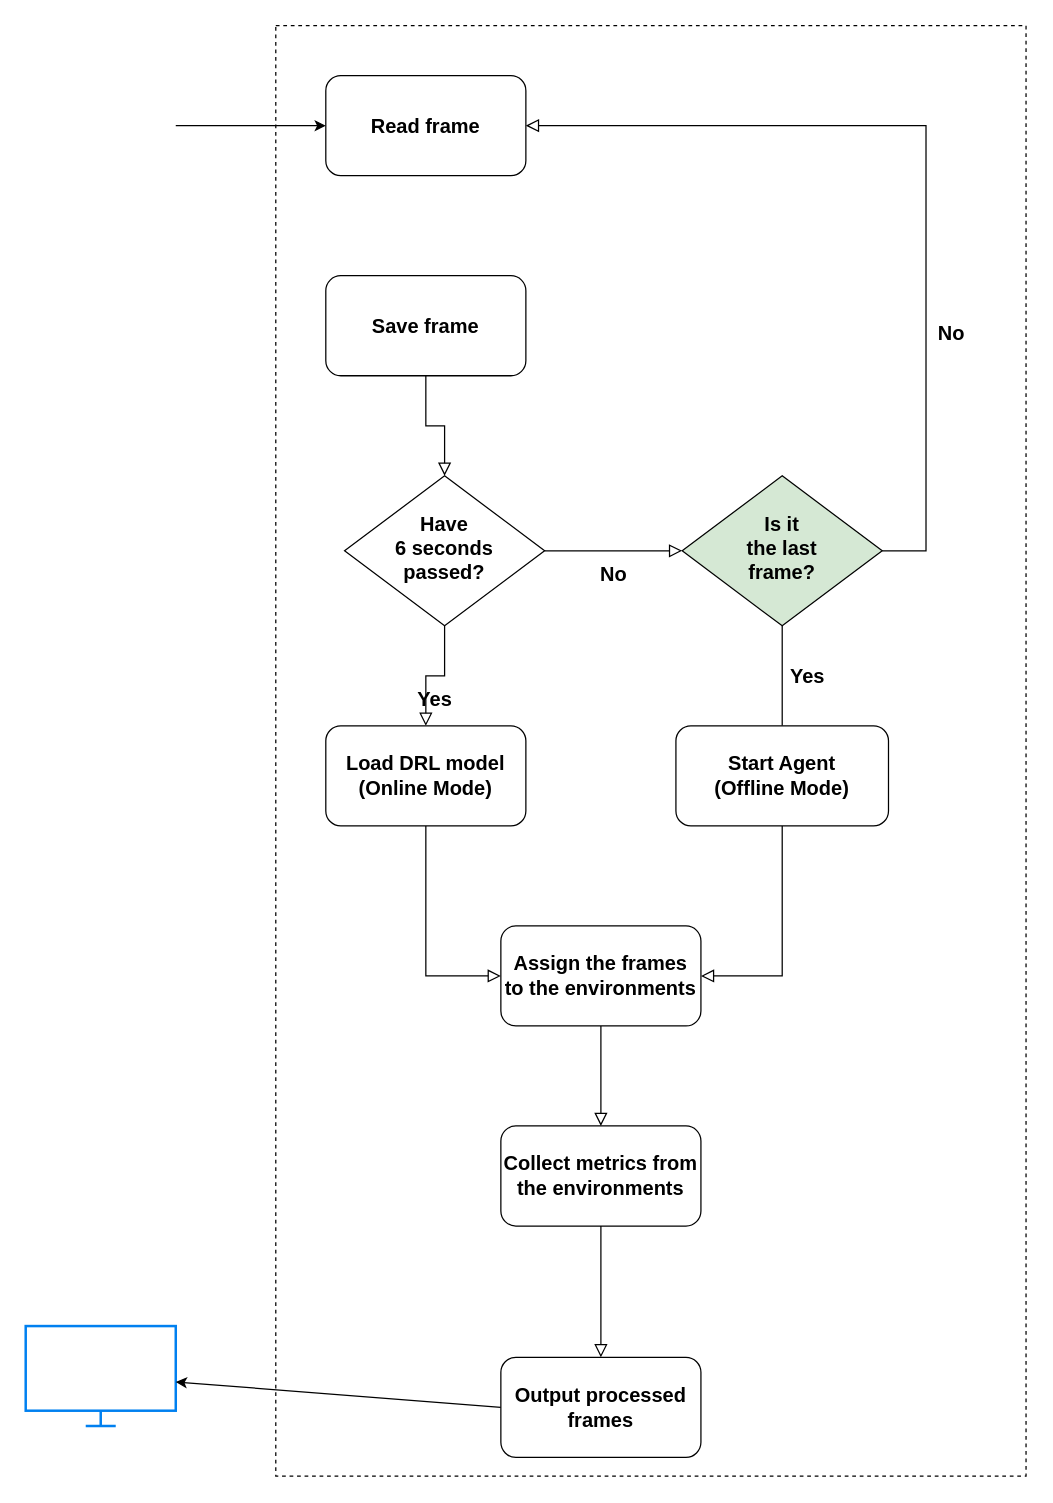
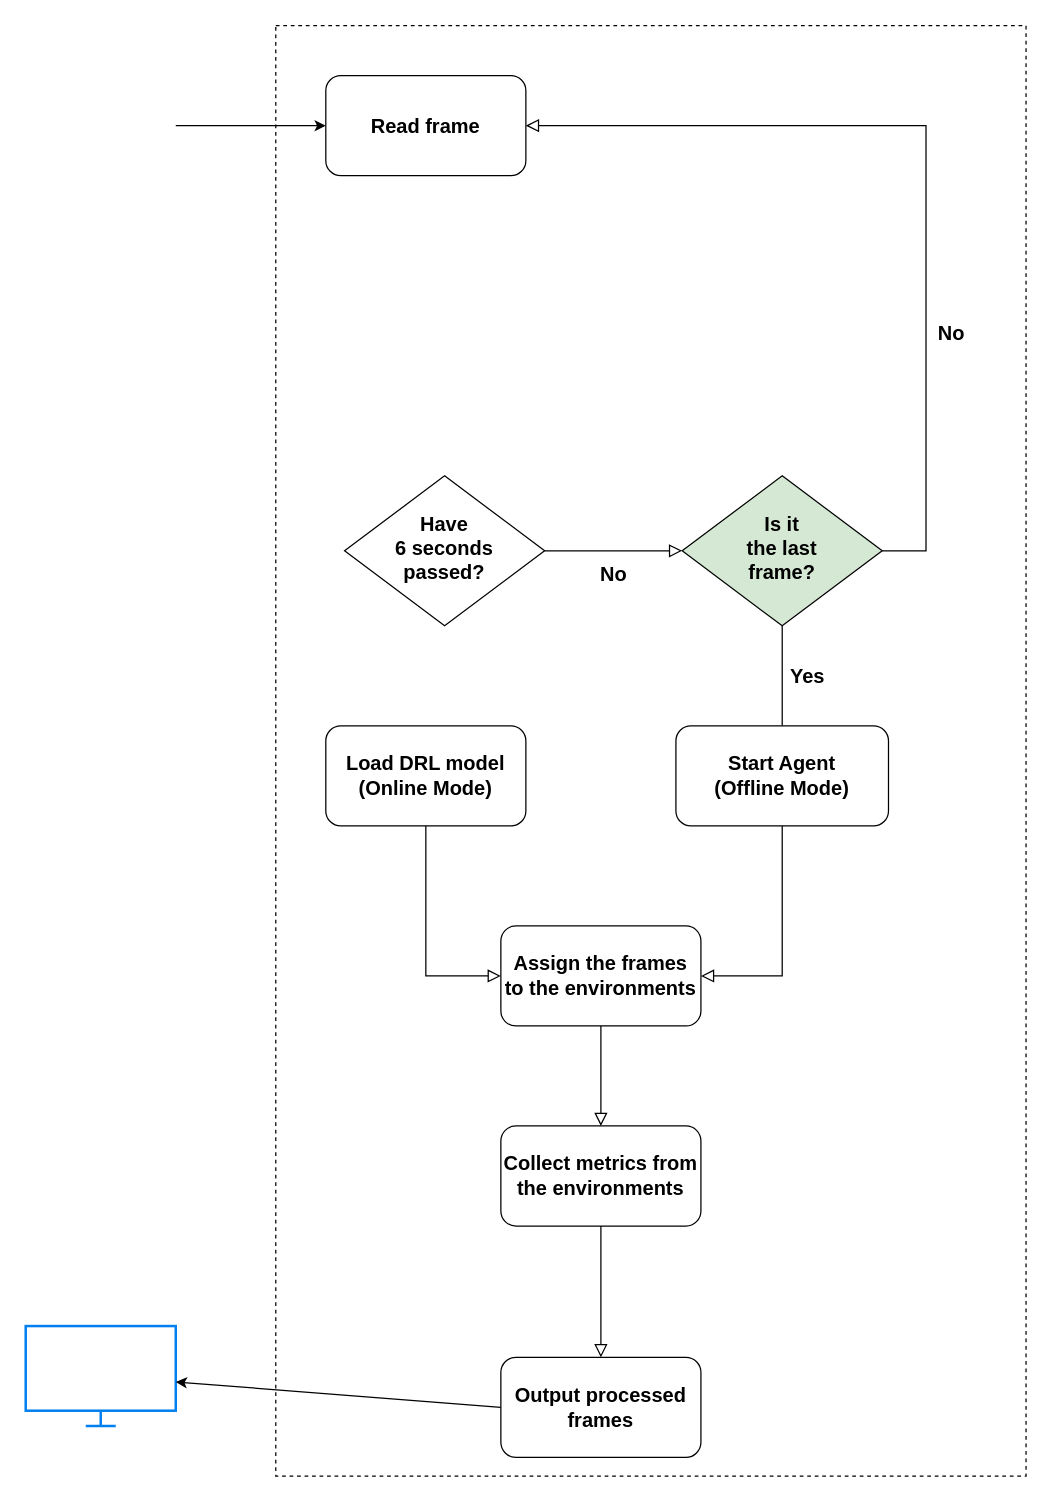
node "Save frame": removed
edge "Save frame" -> "Have6 secondspassed?": removed
edge "Have6 secondspassed?" -> "Load DRL model(Online Mode)": removed, label "Yes"
